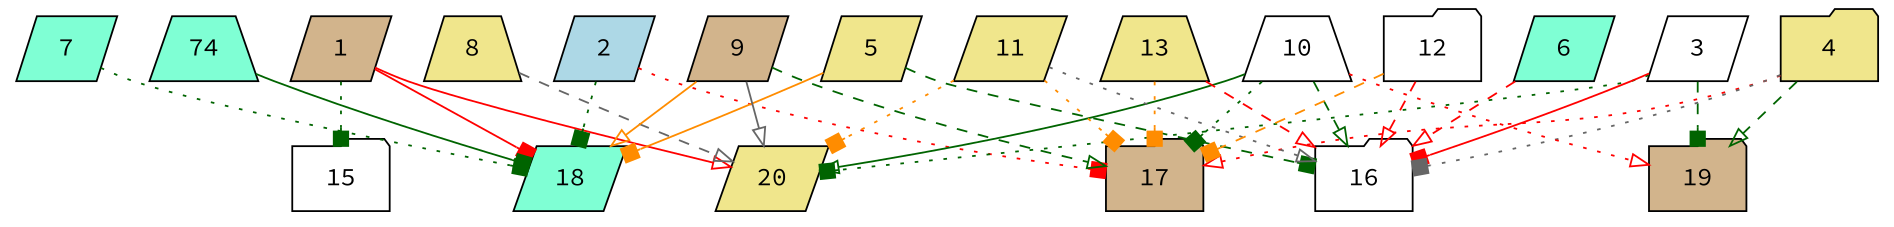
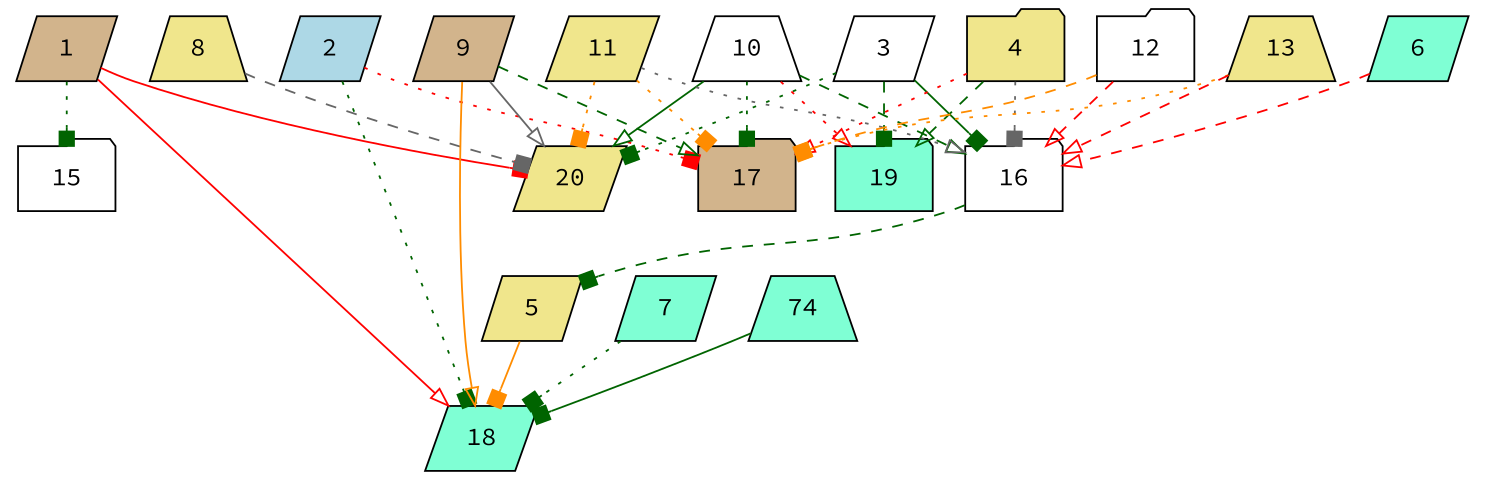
edge "1" -> "18": arrowhead box -> onormal
edge "3" -> "16": color red -> darkgreen
edge "8" -> "20": arrowhead onormal -> box
edge "1" -> "20": arrowhead onormal -> box
edge "5" -> "16": reversed
node "19": fillcolor tan -> aquamarine
